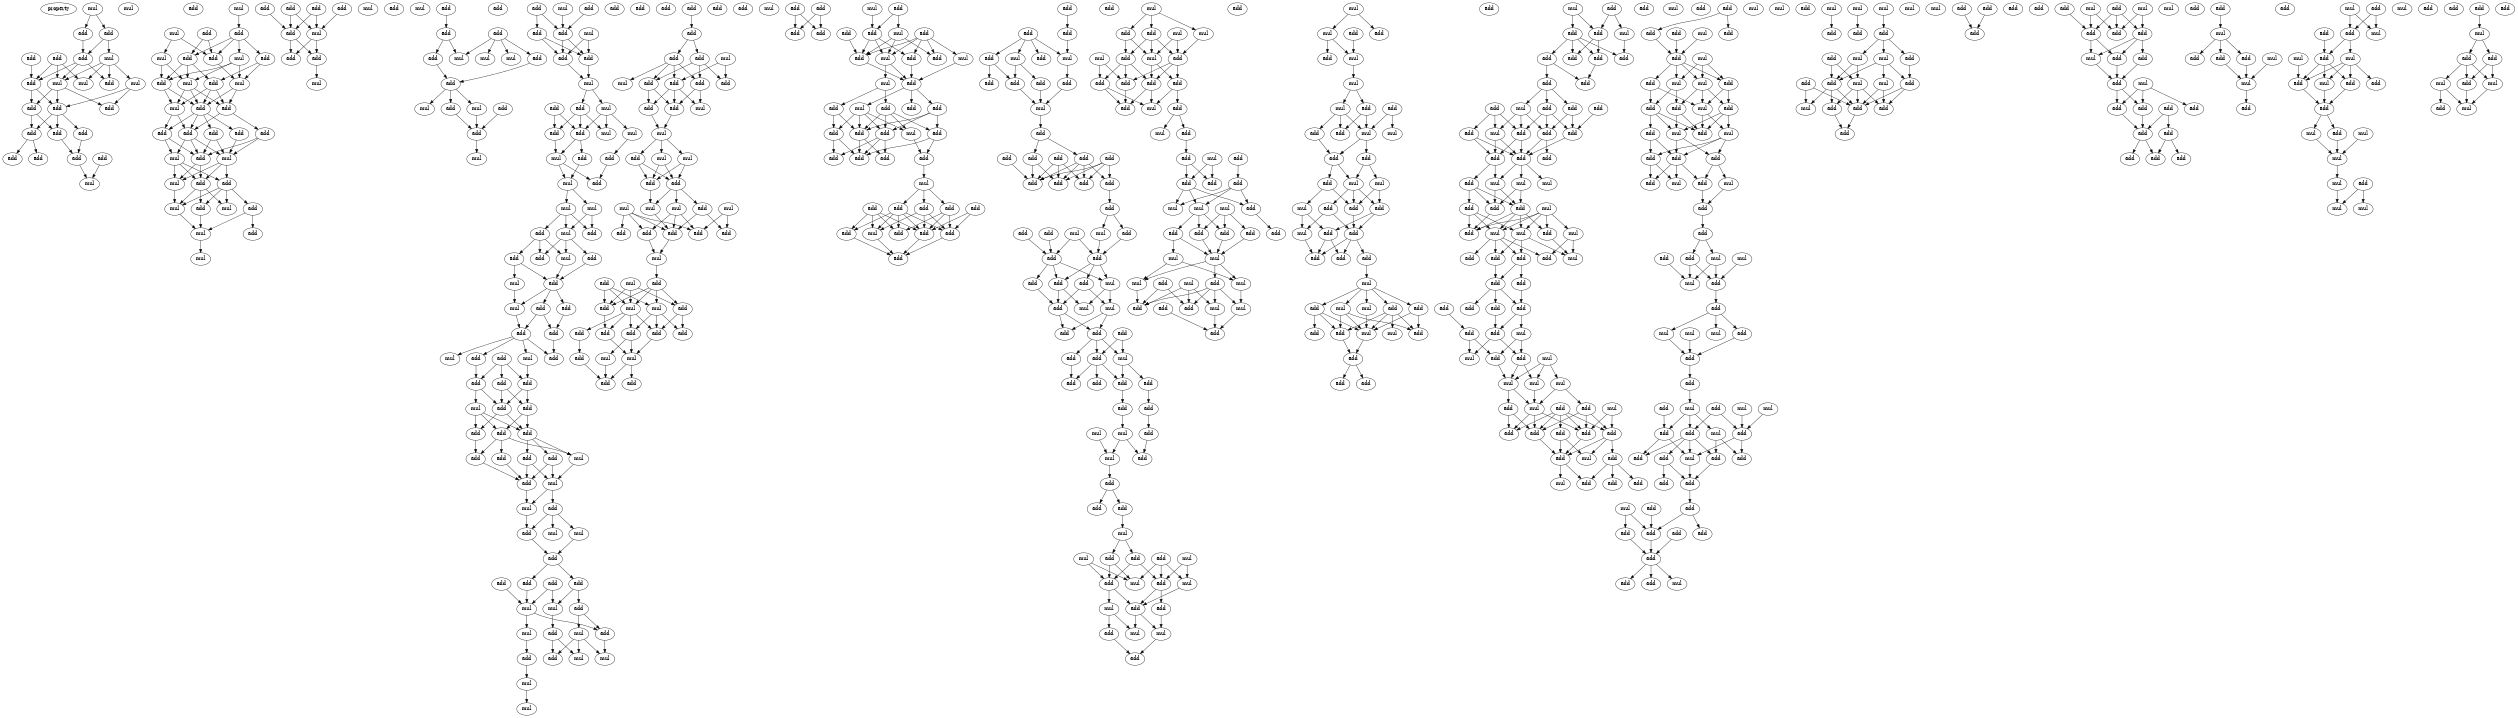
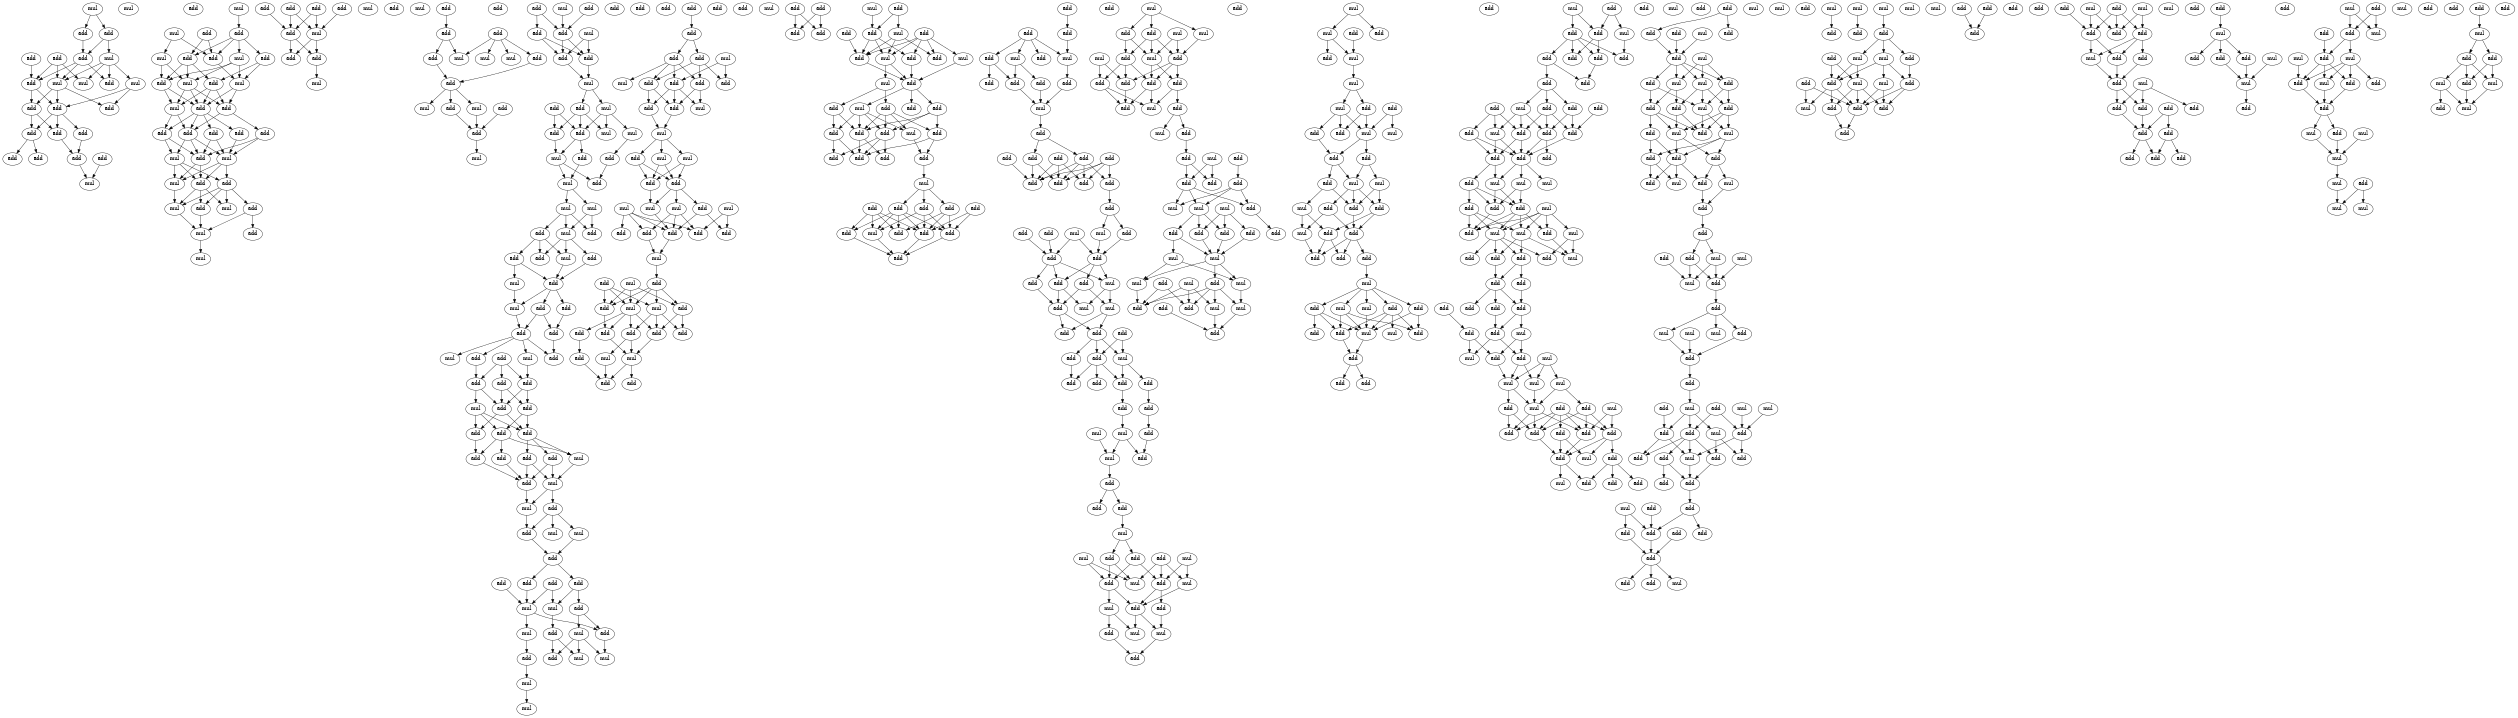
node "property": removed
